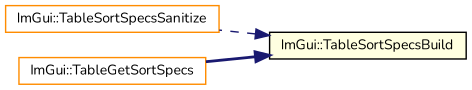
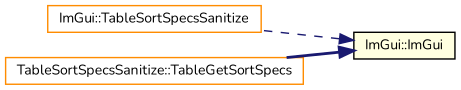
node "ImGui::TableSortSpecsBuild": label "ImGui::TableSortSpecsBuild" -> "ImGui::ImGui"
node "ImGui::TableGetSortSpecs": label "ImGui::TableGetSortSpecs" -> "TableSortSpecsSanitize::TableGetSortSpecs"
